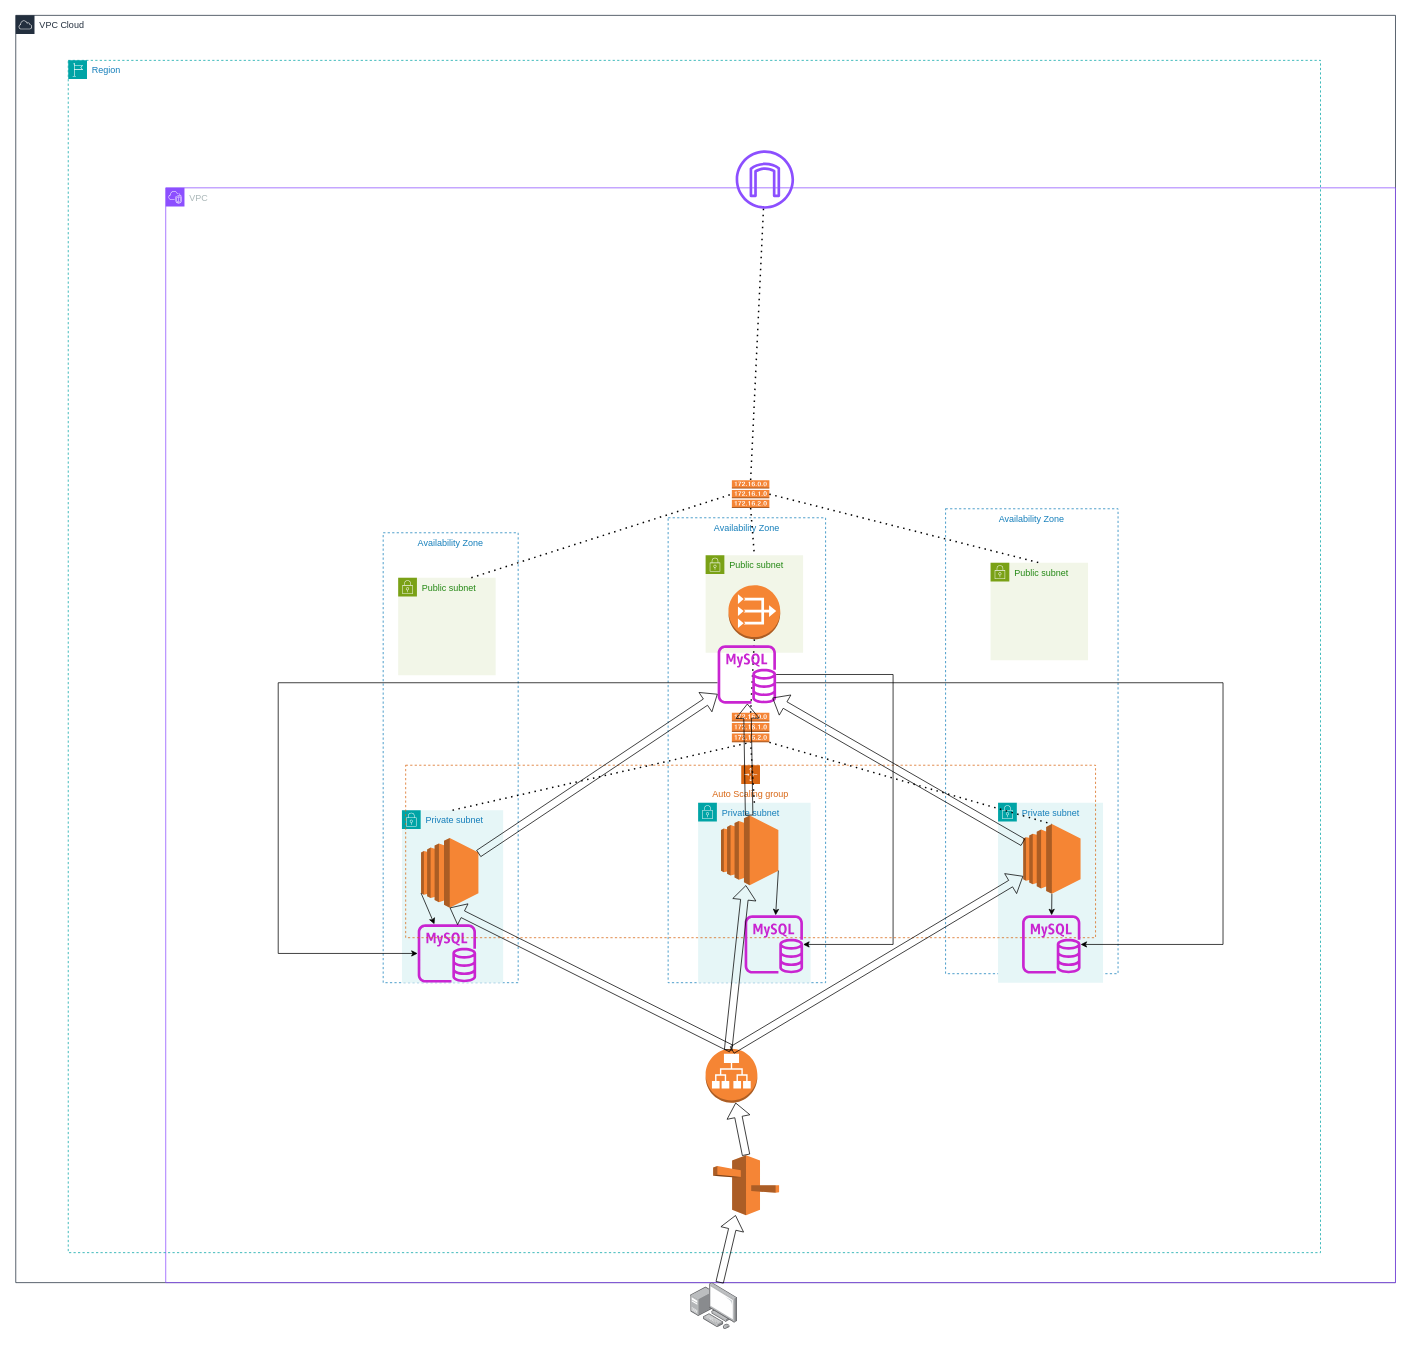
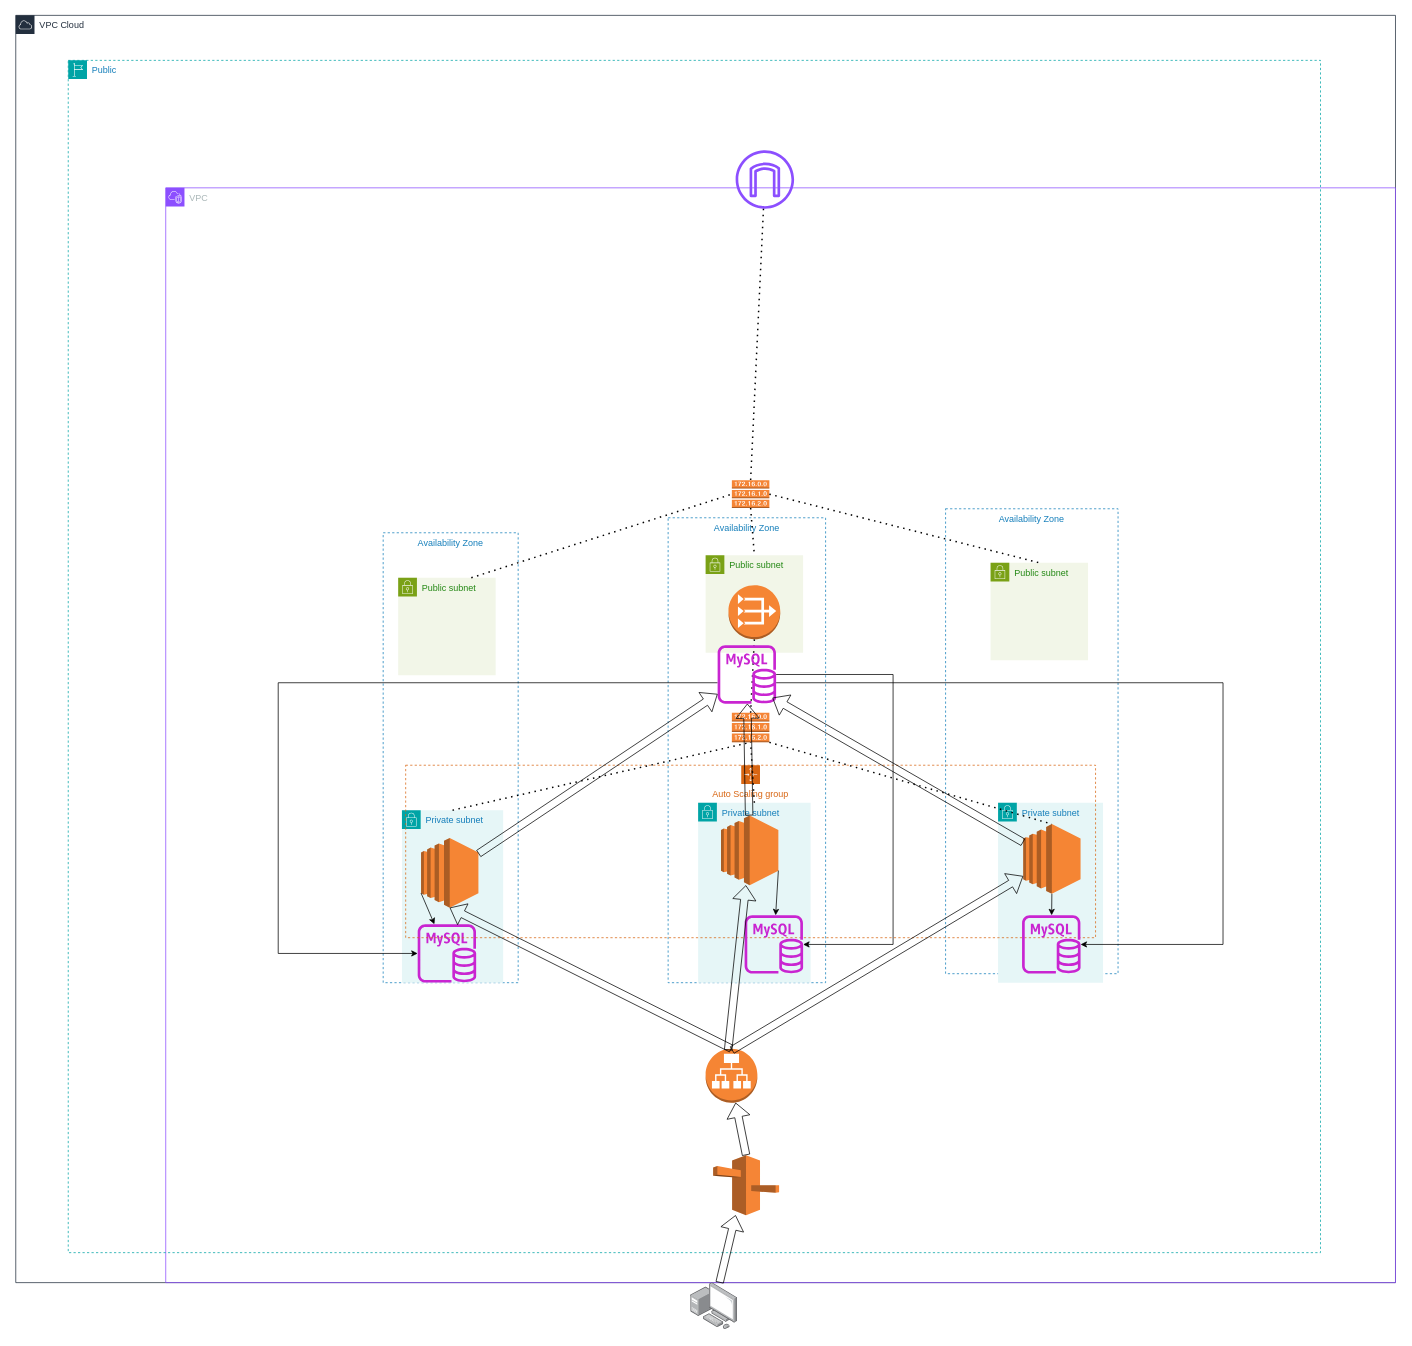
node "Region": label "Region" -> "Public"
